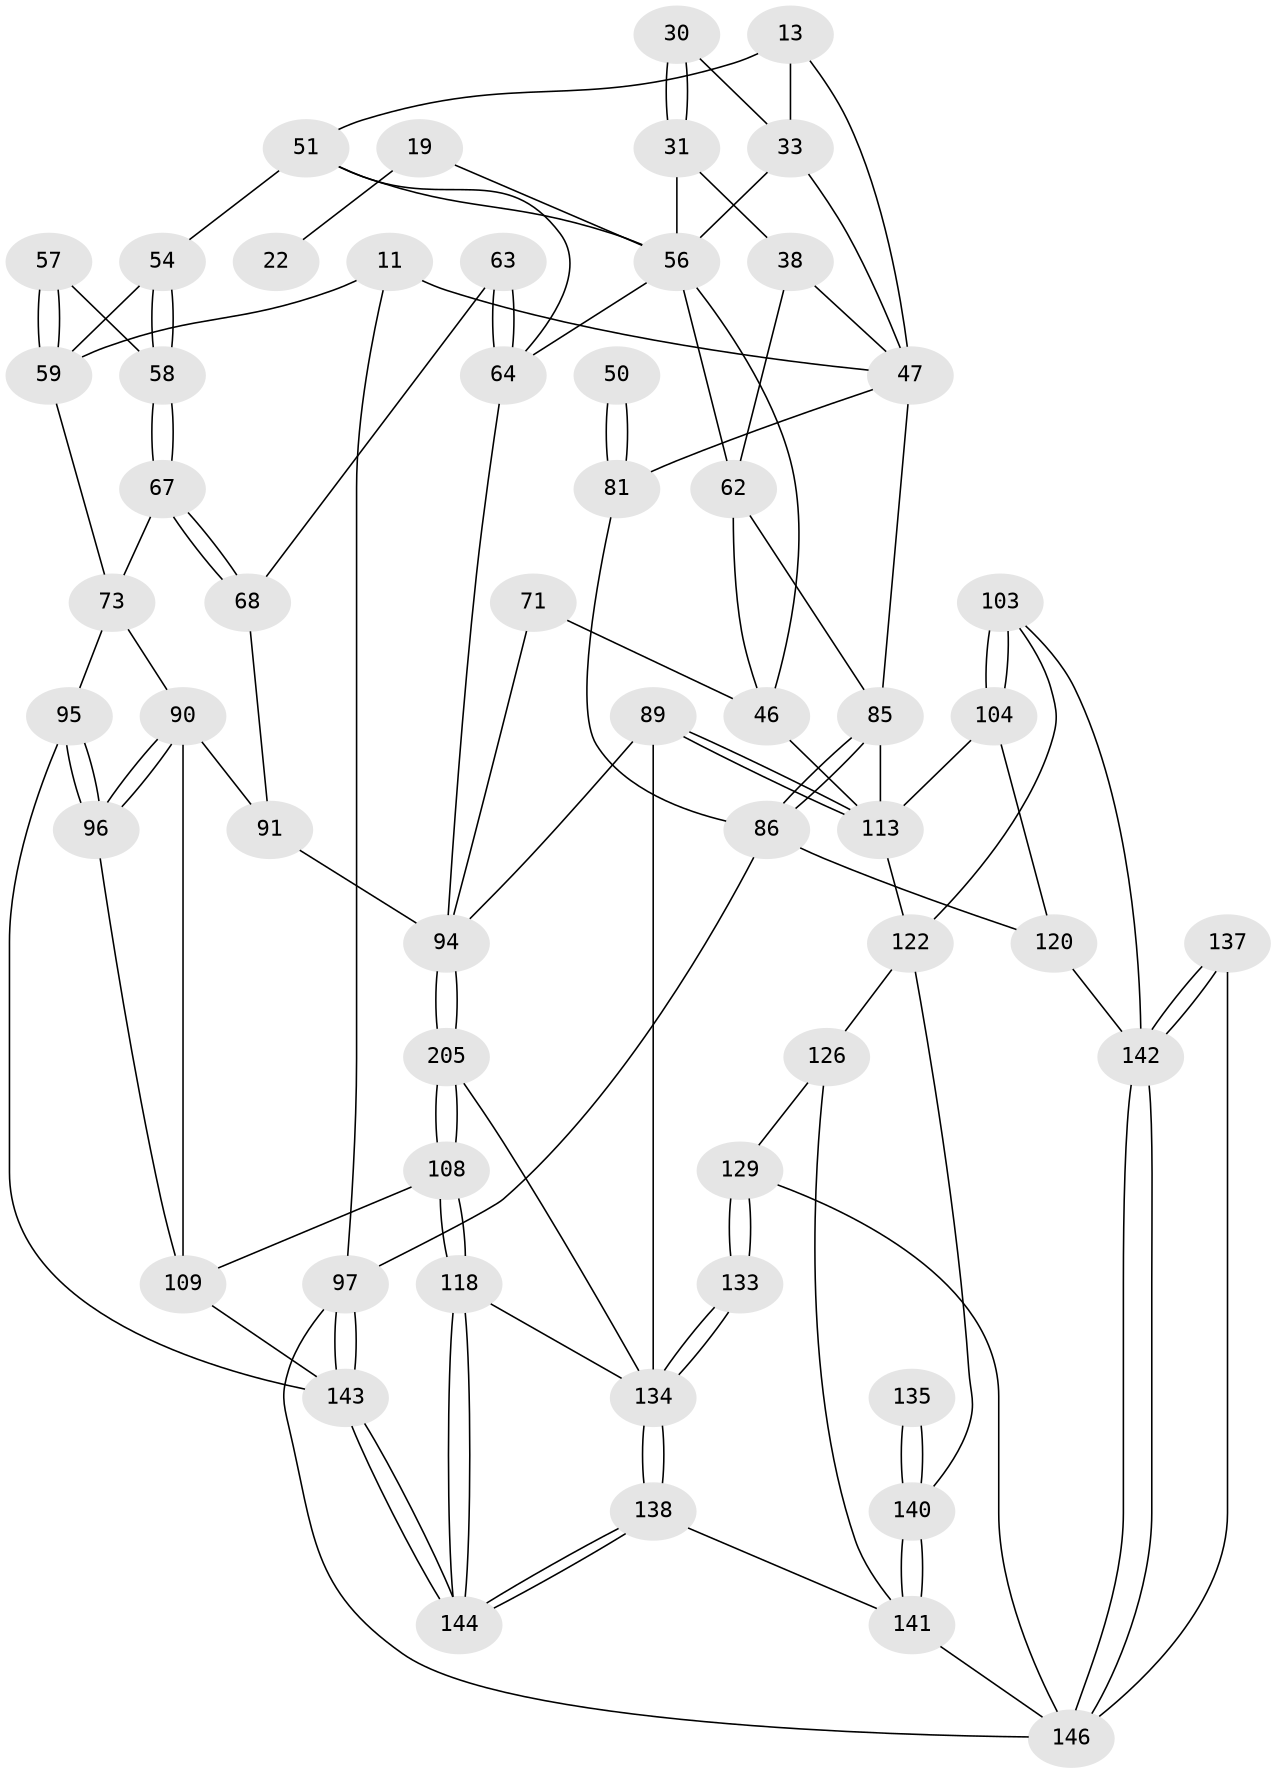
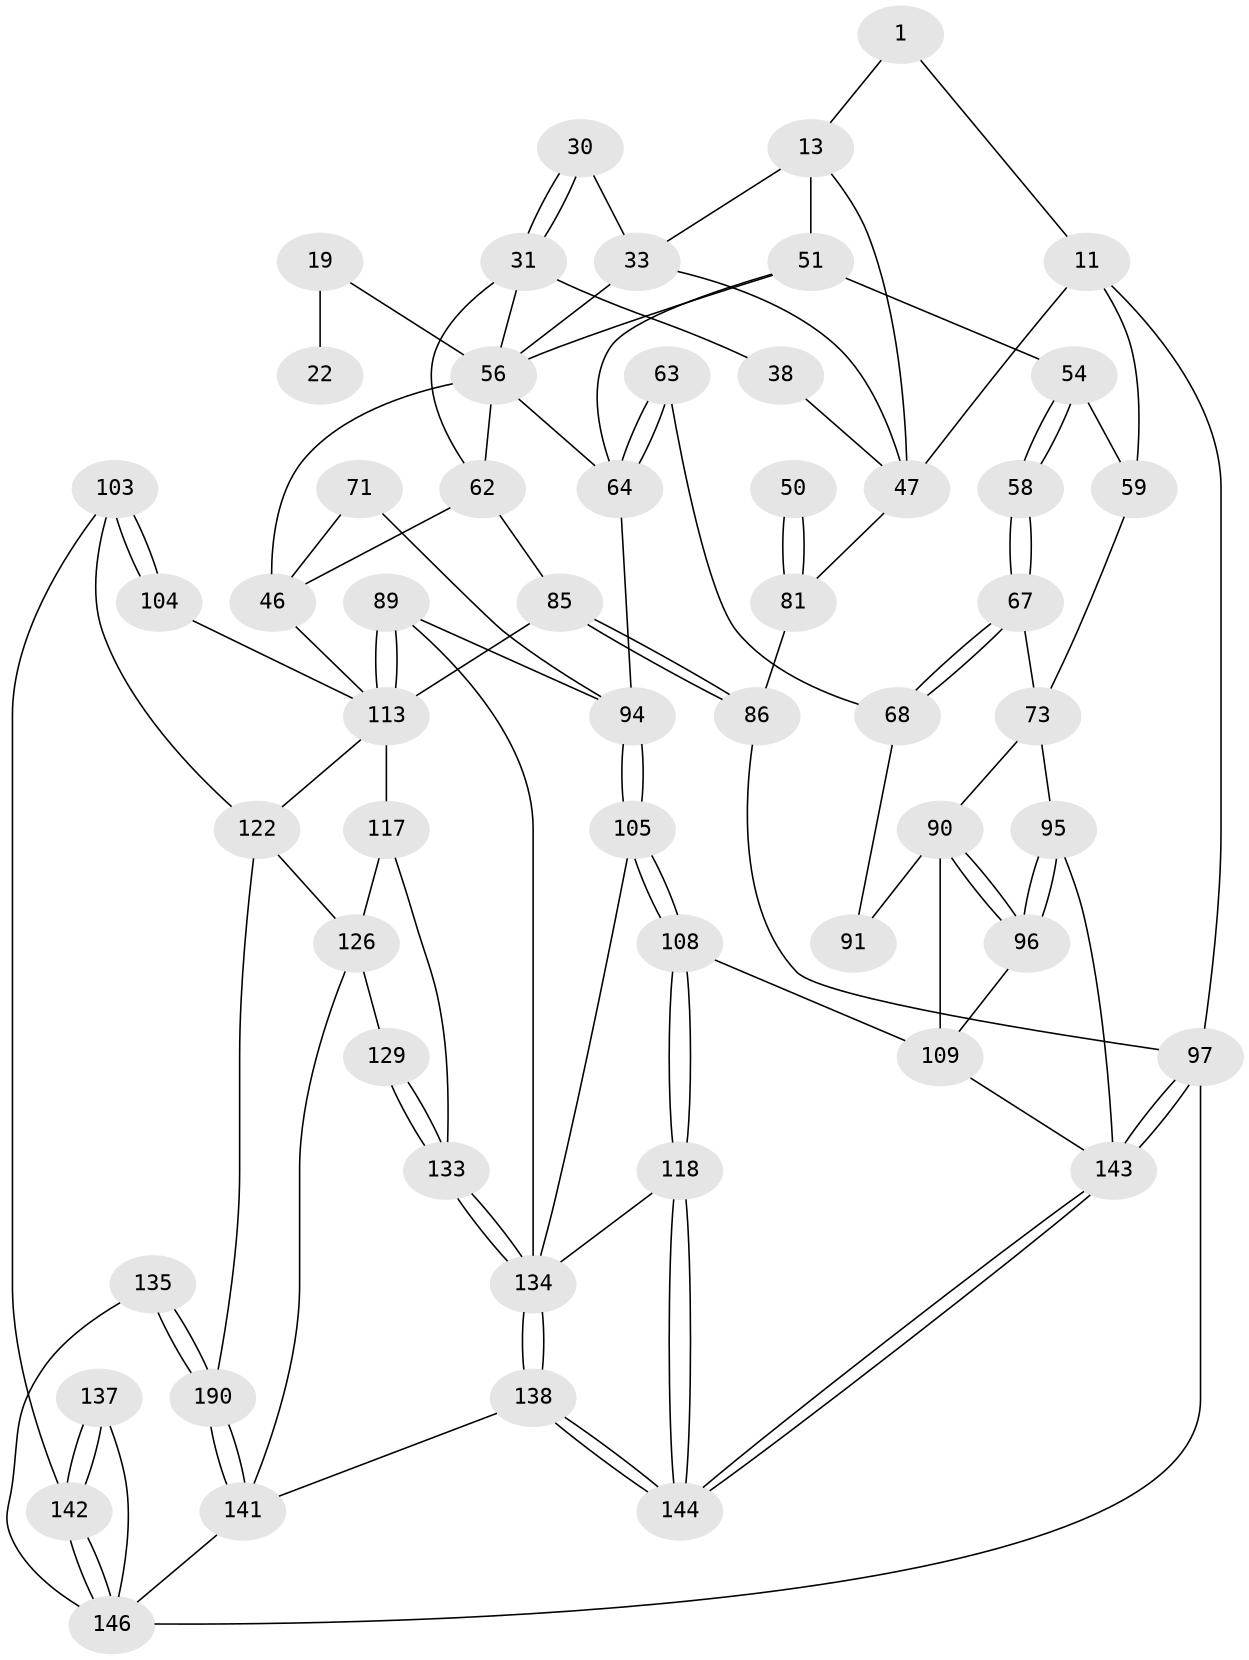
node "1": added
node "57": removed
edge "38" -- "62": now "31" -- "62"
edge "47" -- "85": removed
node "117": added
edge "91" -- "94": removed
node "120": removed
node "205": label "205" -> "105"
edge "129" -- "146": now "135" -- "146"
node "140": label "140" -> "190"
